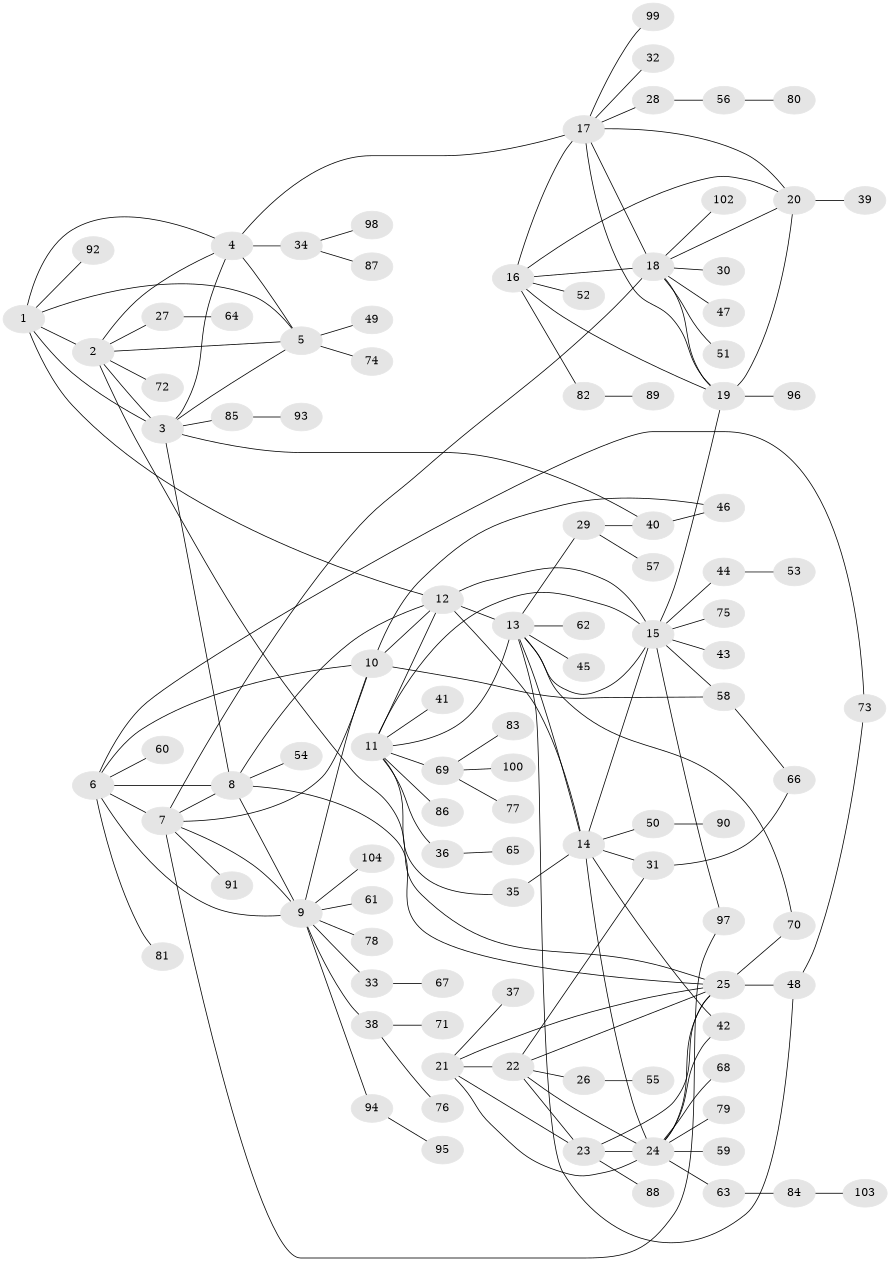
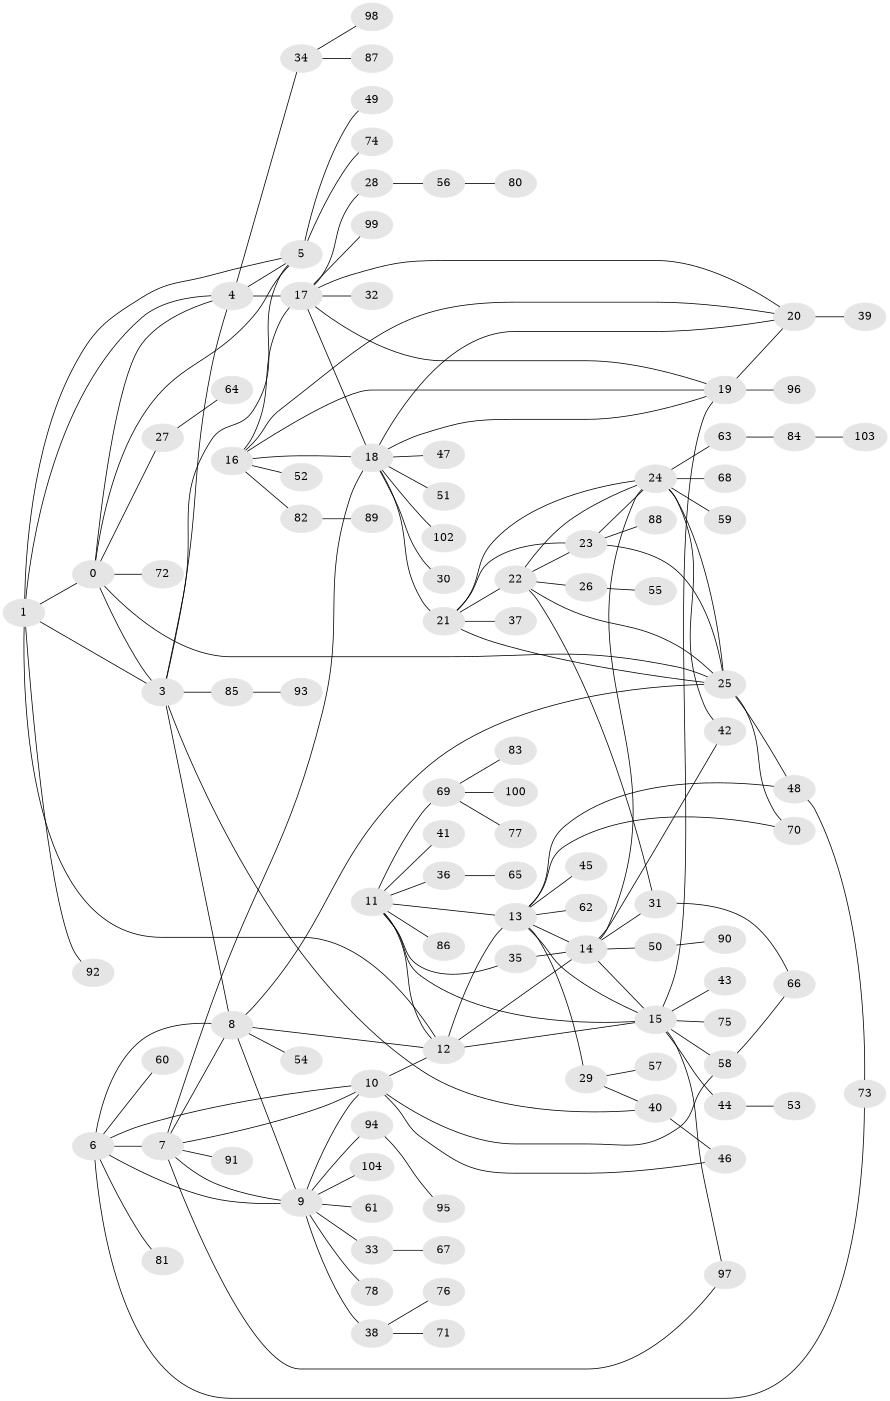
node "2": label "2" -> "0"
edge "18" -- "21": added
node "79": removed
